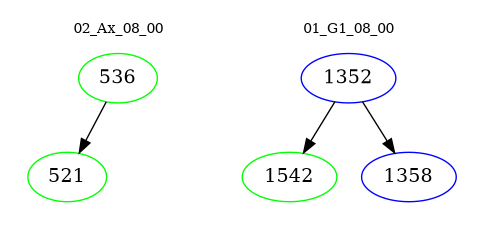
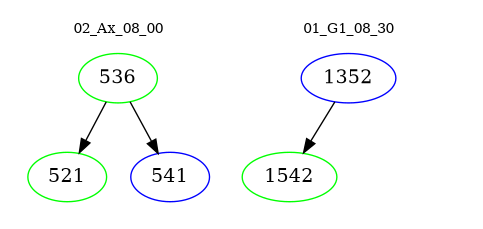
cluster "01_G1_08_00": label "01_G1_08_00" -> "01_G1_08_30"
node "541": added
node "1358": removed
